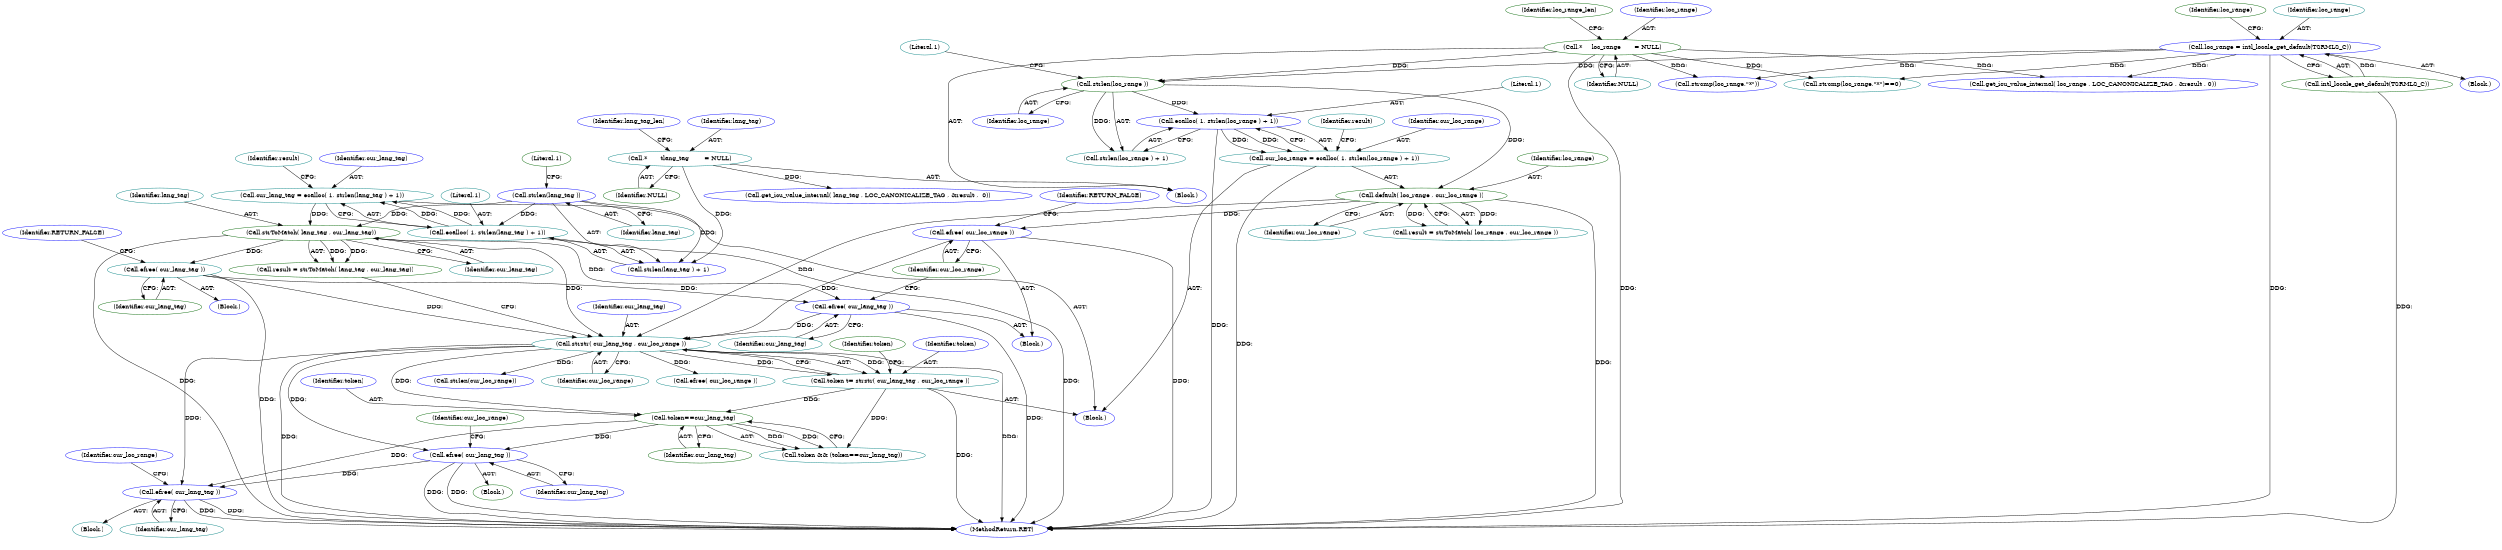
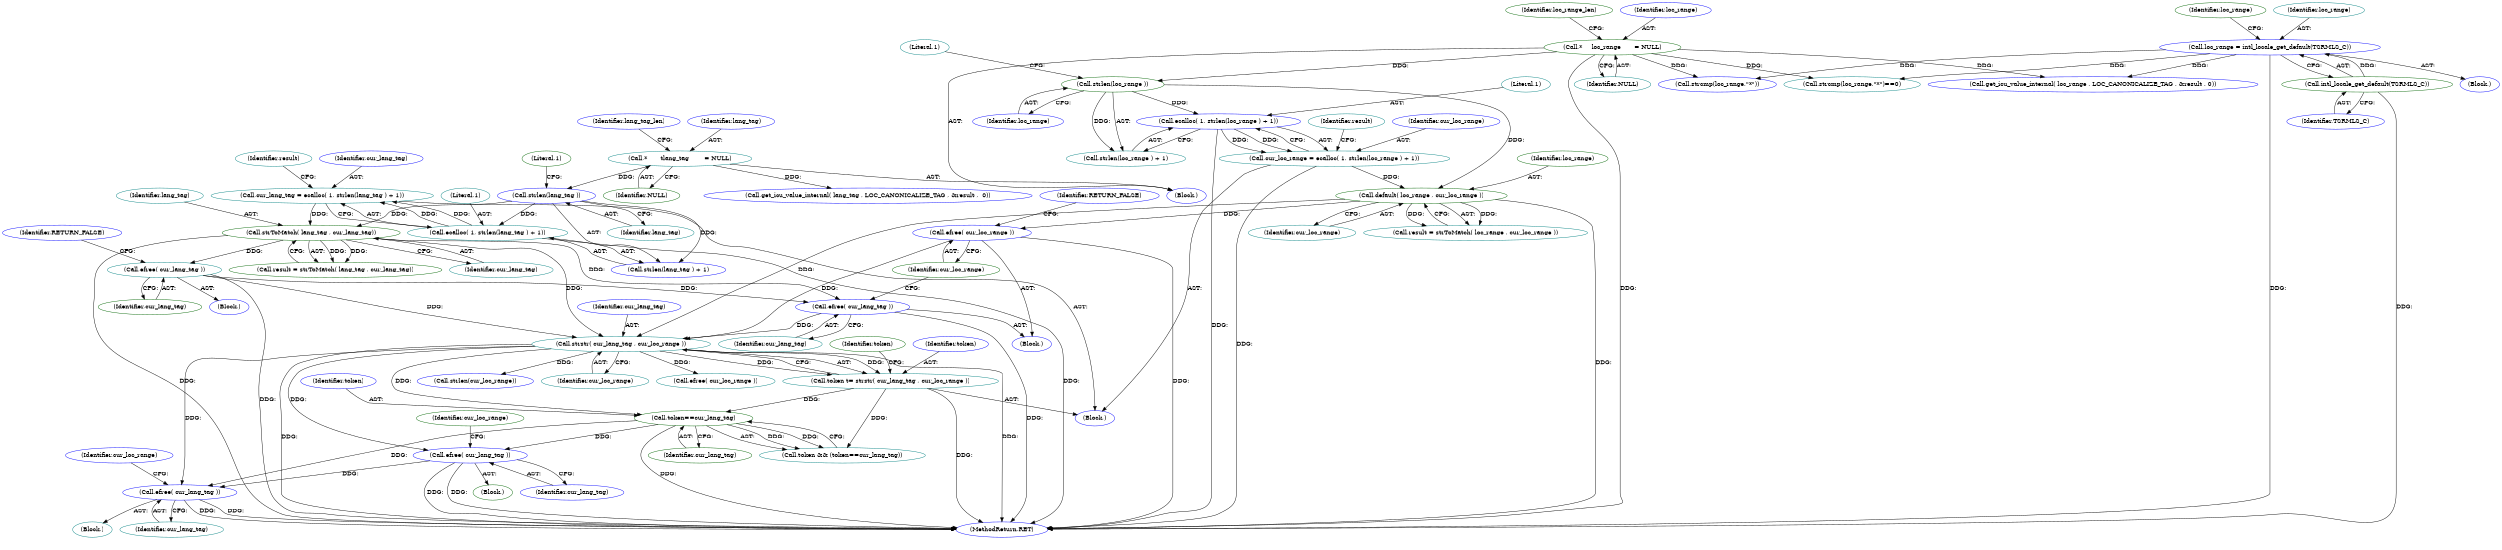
edge "(Call,loc_range = intl_locale_get_default(TSRMLS_C))" -> "(Call,strlen(loc_range ))": removed, label "DDG:"
node "(Identifier,TSRMLS_C)": added
edge "(Call,cur_loc_range = ecalloc( 1, strlen(loc_range ) + 1))" -> "(Call,default( loc_range , cur_loc_range ))": label "AST: " -> "DDG: "
edge "(Call,*       tlang_tag        = NULL)" -> "(Call,strlen(lang_tag ) + 1)": now "(Call,*       tlang_tag        = NULL)" -> "(Call,strlen(lang_tag ))"
edge "(Call,result = strToMatch( lang_tag , cur_lang_tag))" -> "(Call,strstr( cur_lang_tag , cur_loc_range ))": now "(Call,result = strToMatch( lang_tag , cur_lang_tag))" -> "(Call,strToMatch( lang_tag , cur_lang_tag))"
edge "(Call,token==cur_lang_tag)" -> "(MethodReturn,RET)": added, label "DDG:"
